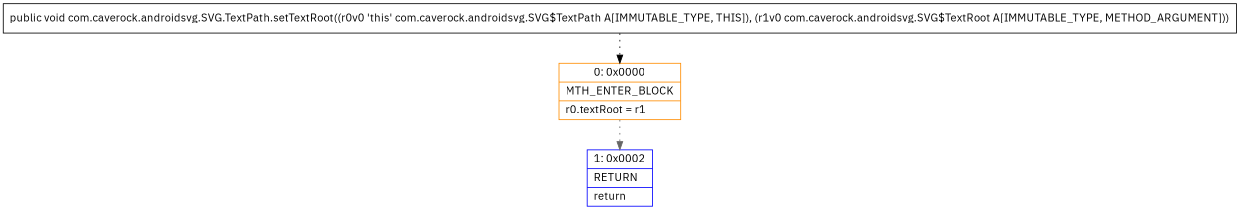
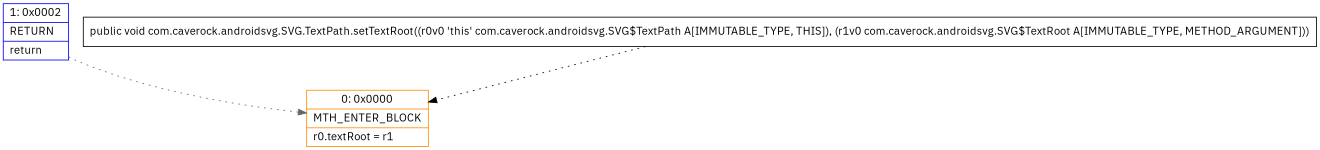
edge "0: 0x0000" -> "1: 0x0002": reversed
